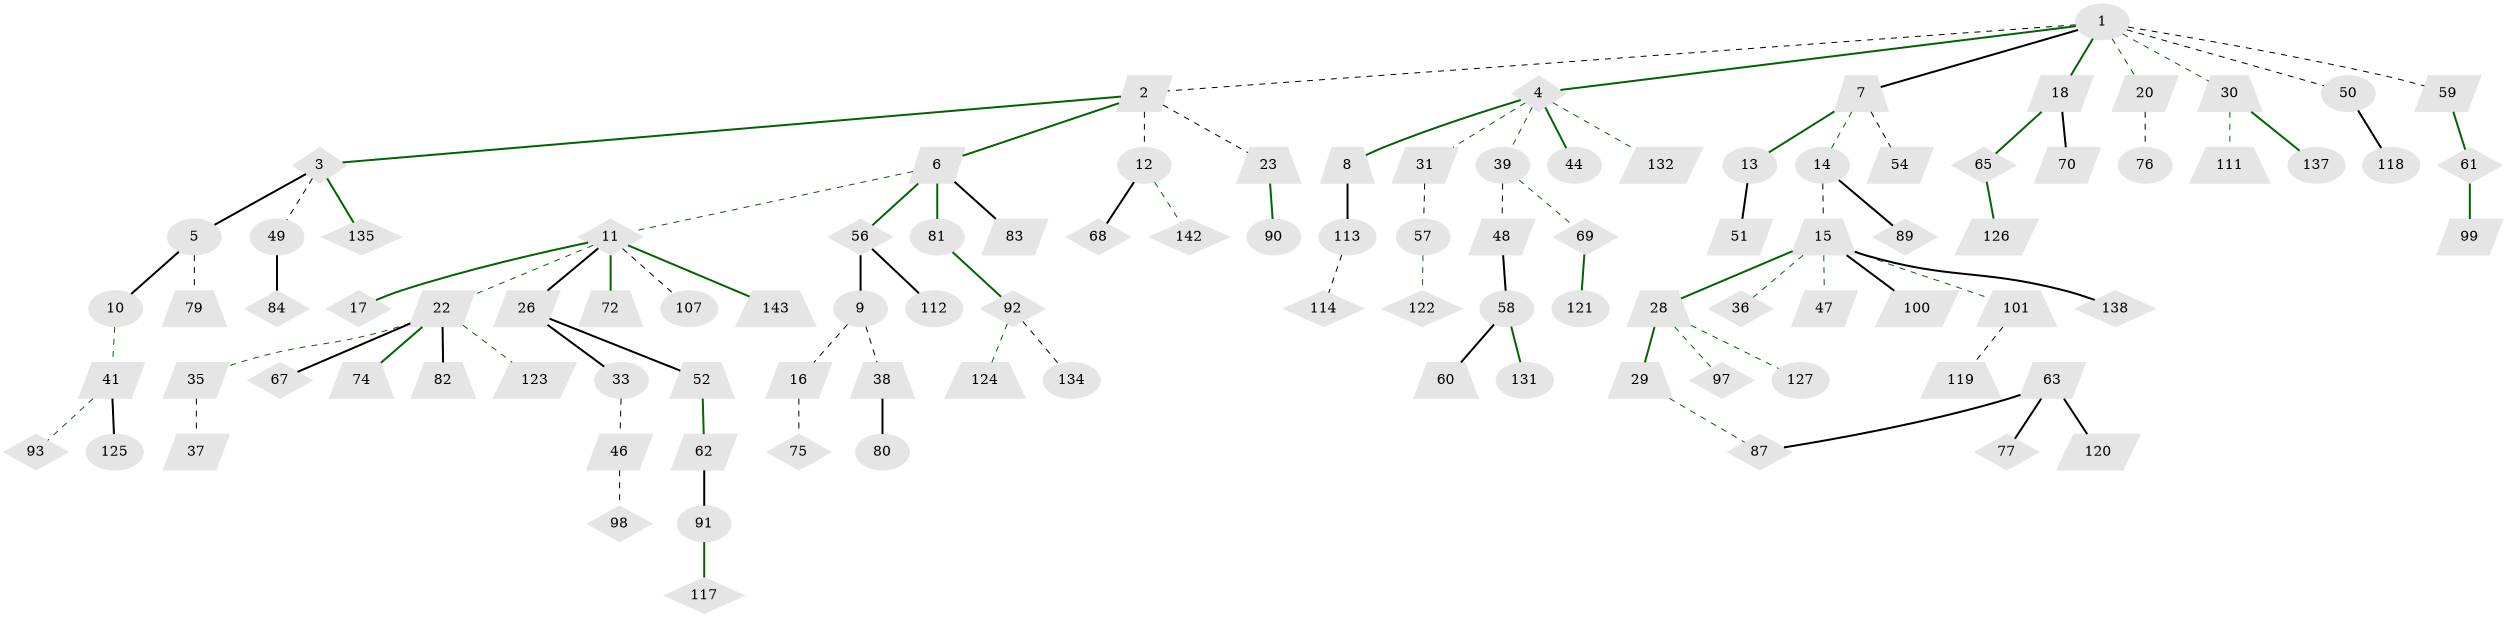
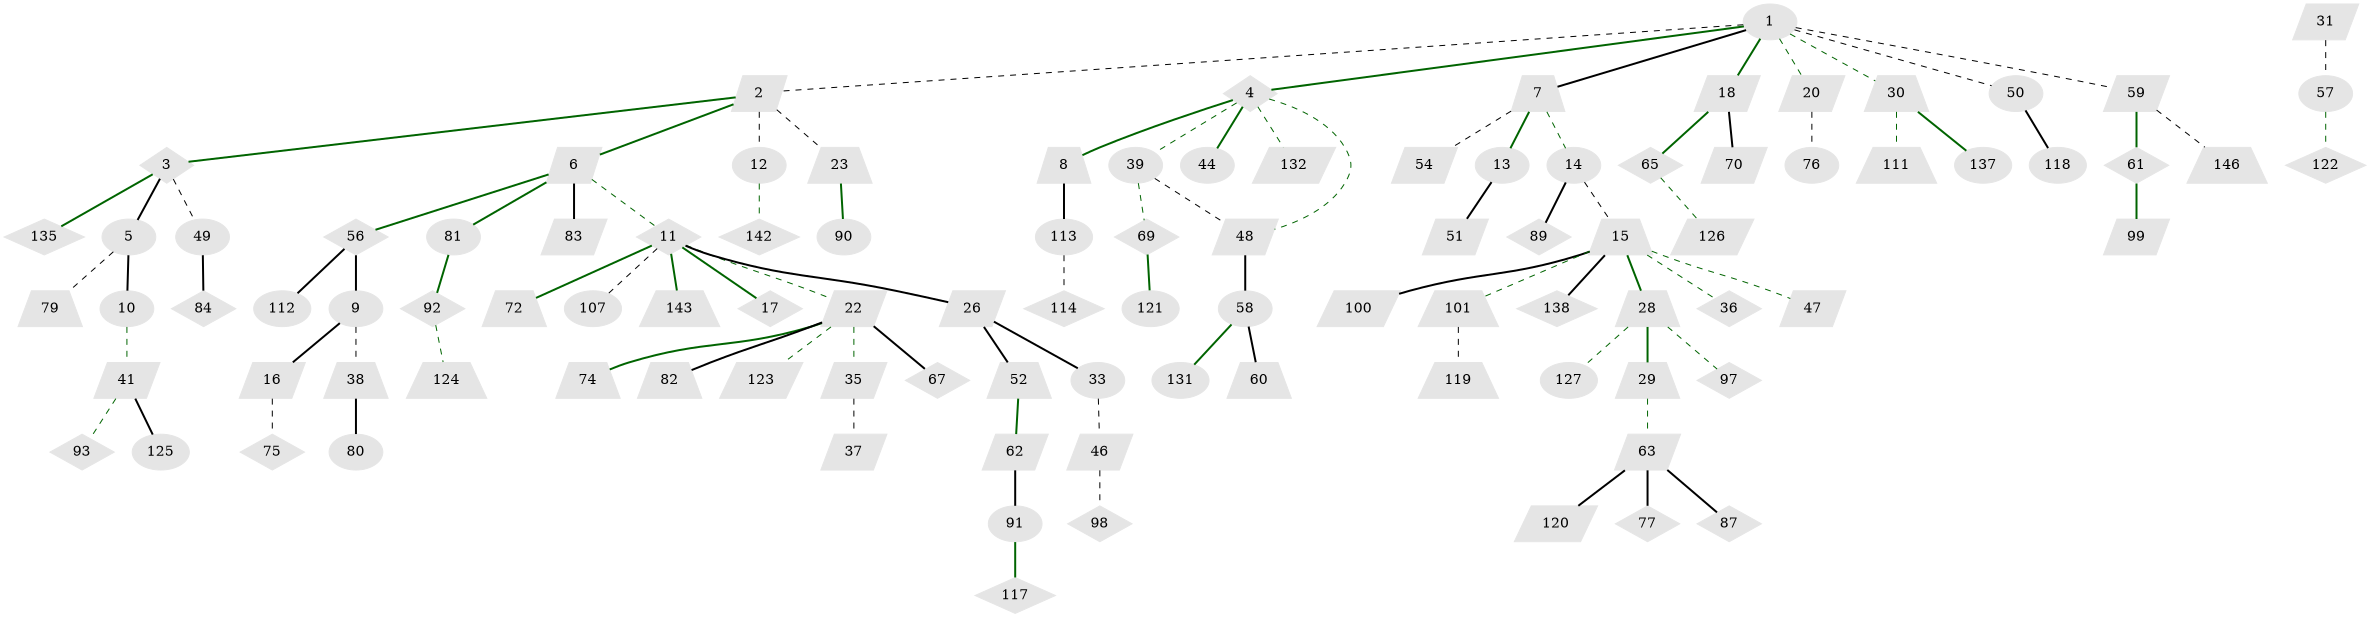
edge "4" -- "31": now "4" -- "48"
node "146": added
edge "65" -- "126": style bold -> dashed
node "68": removed
edge "9" -- "16": style dashed -> bold
node "134": removed
edge "29" -- "87": now "29" -- "63"
